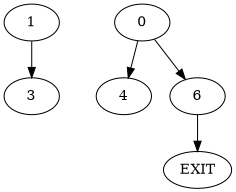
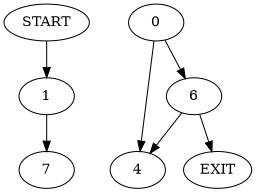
node "START": added
node "3": label "3" -> "7"
edge "6" -> "4": added
